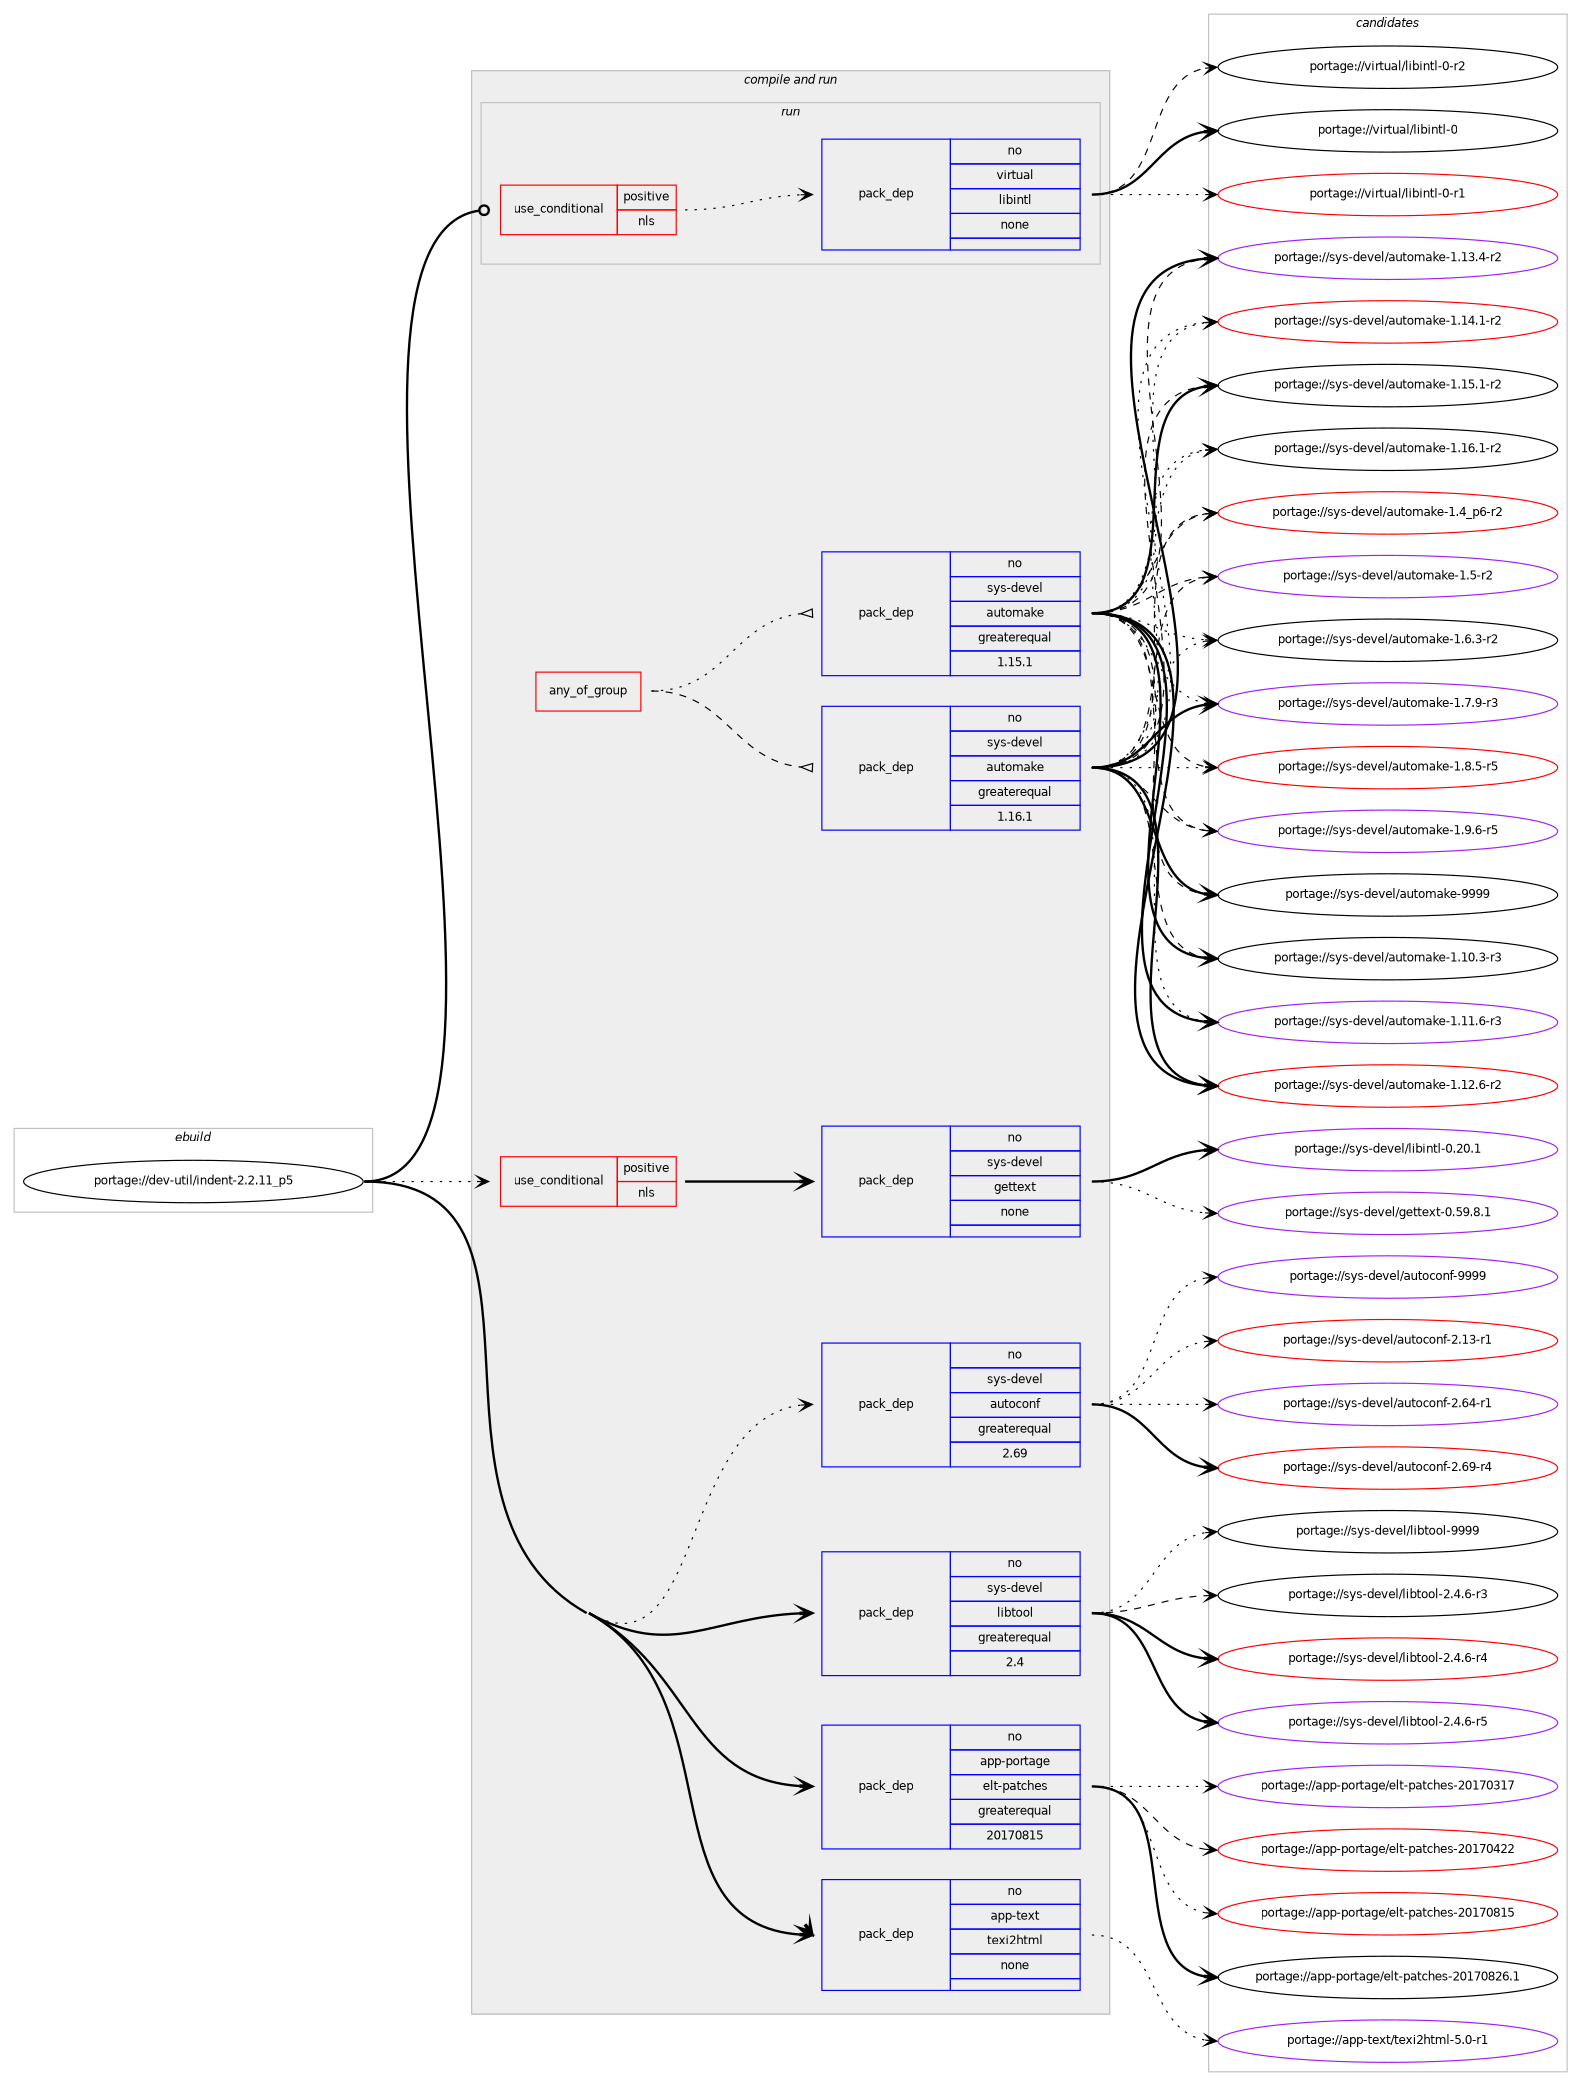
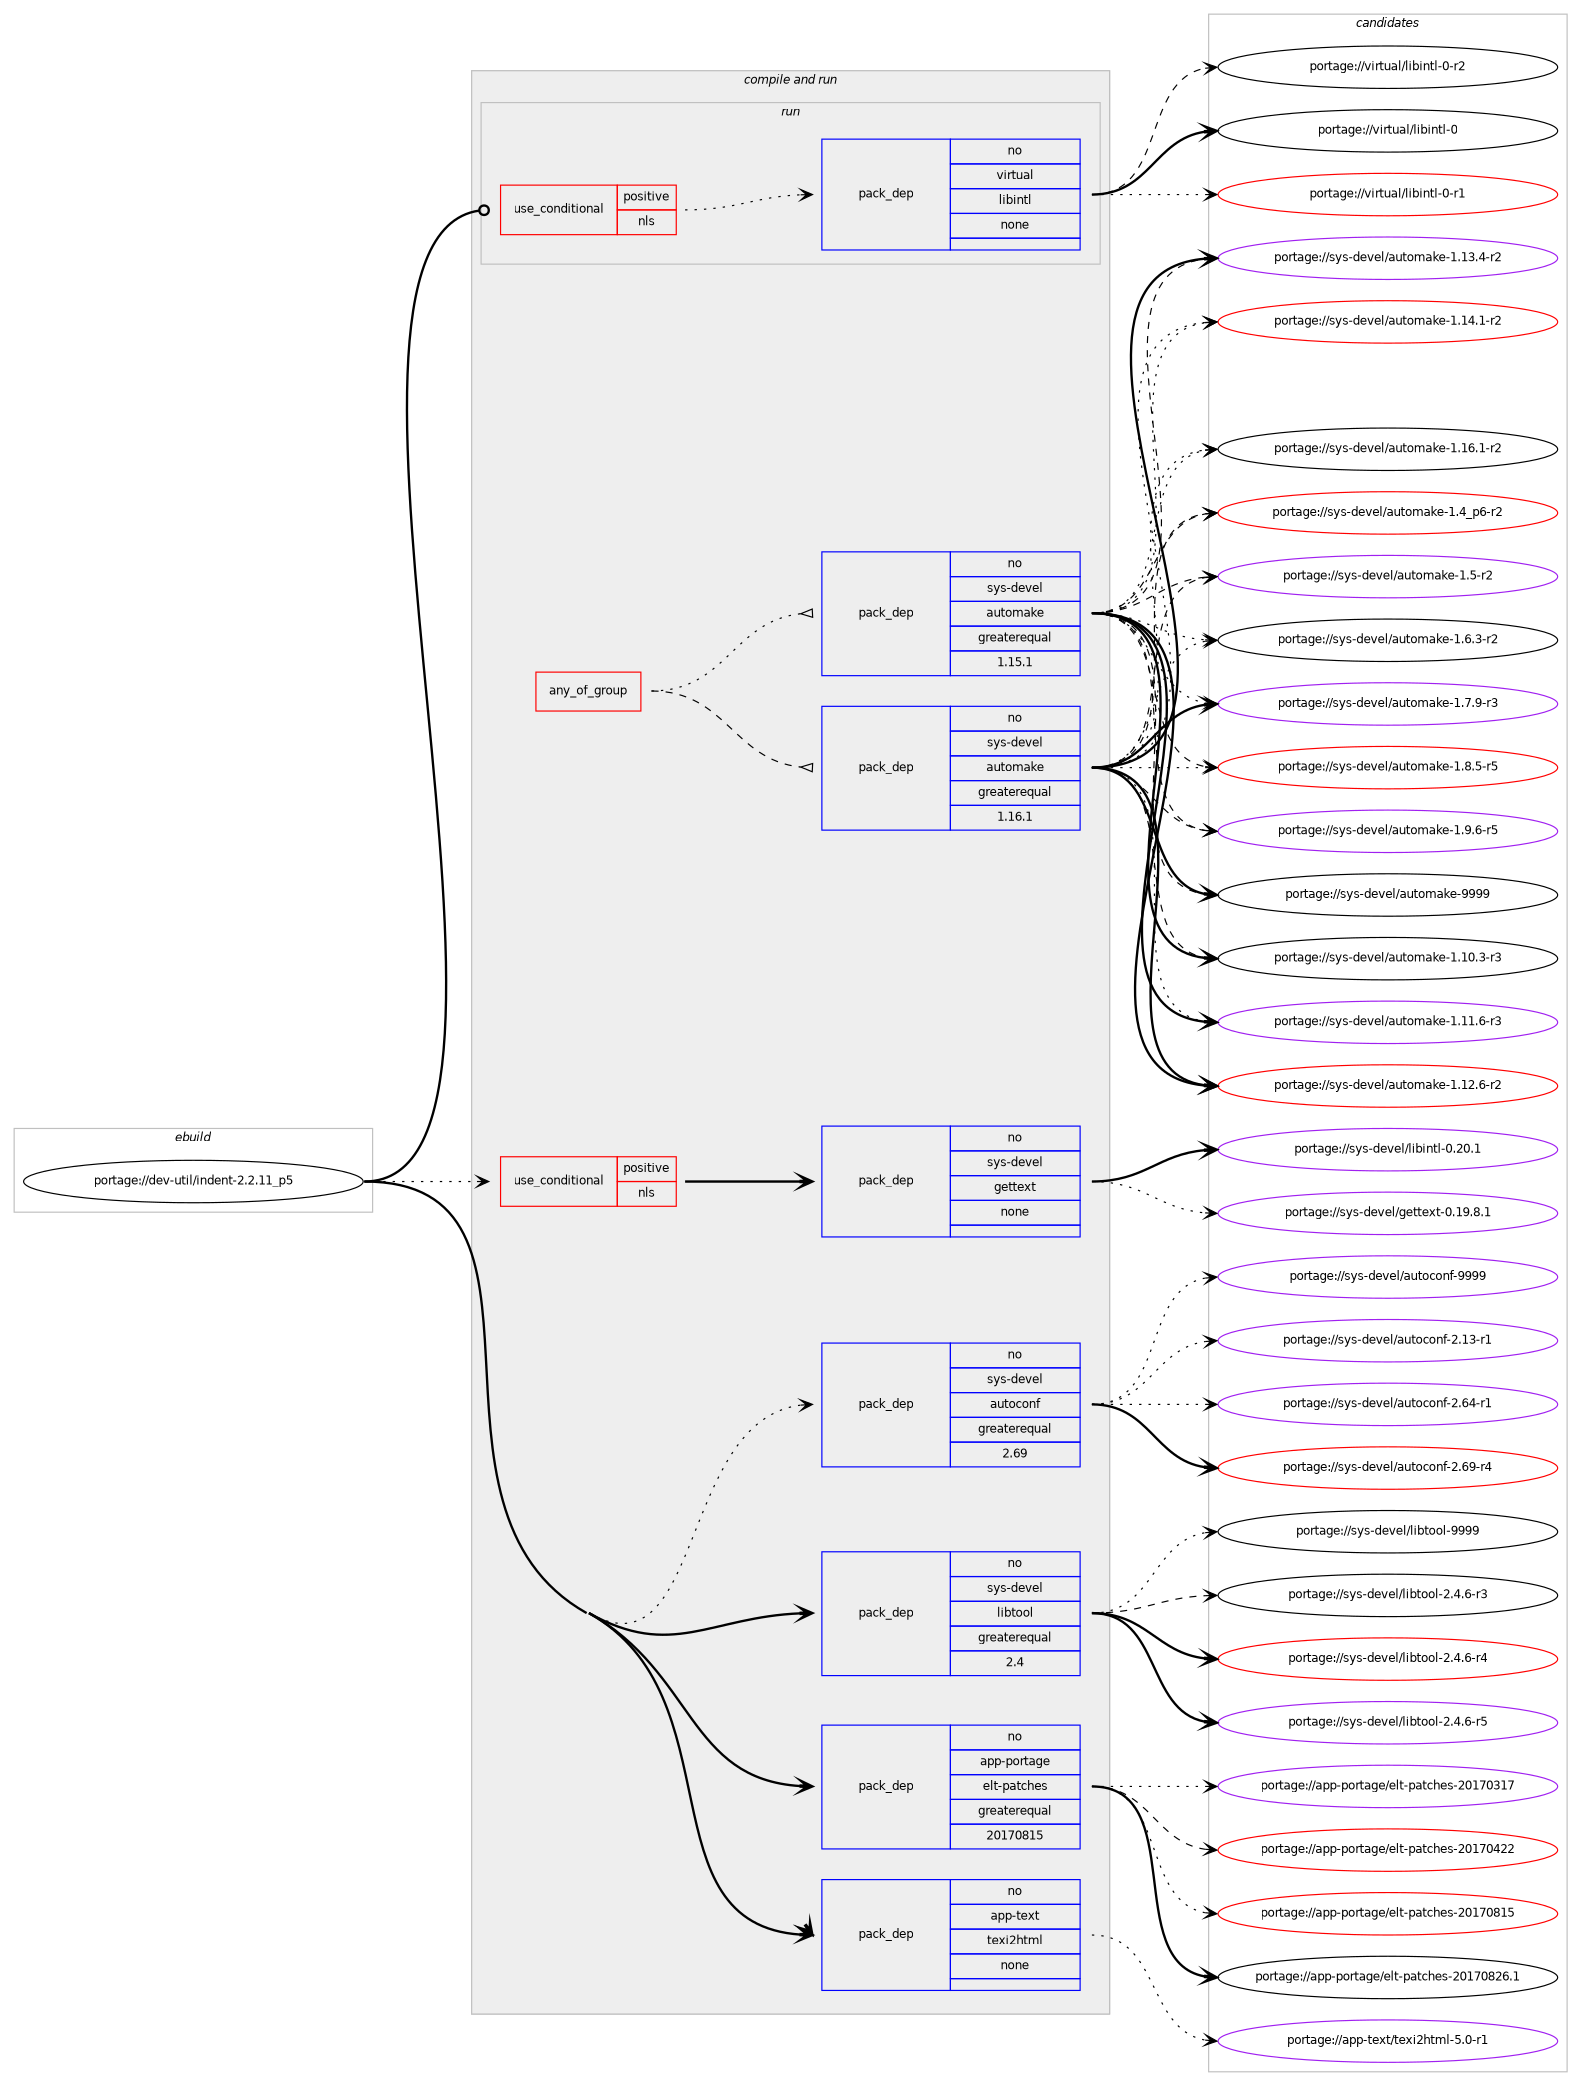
node "portage://sys-devel/automake-1.15.1-r2": removed
node "portage://sys-devel/gettext-0.59.8.1": label "portage://sys-devel/gettext-0.59.8.1" -> "portage://sys-devel/gettext-0.19.8.1"
node "portage://sys-devel/autoconf-2.13-r1": color red -> purple
